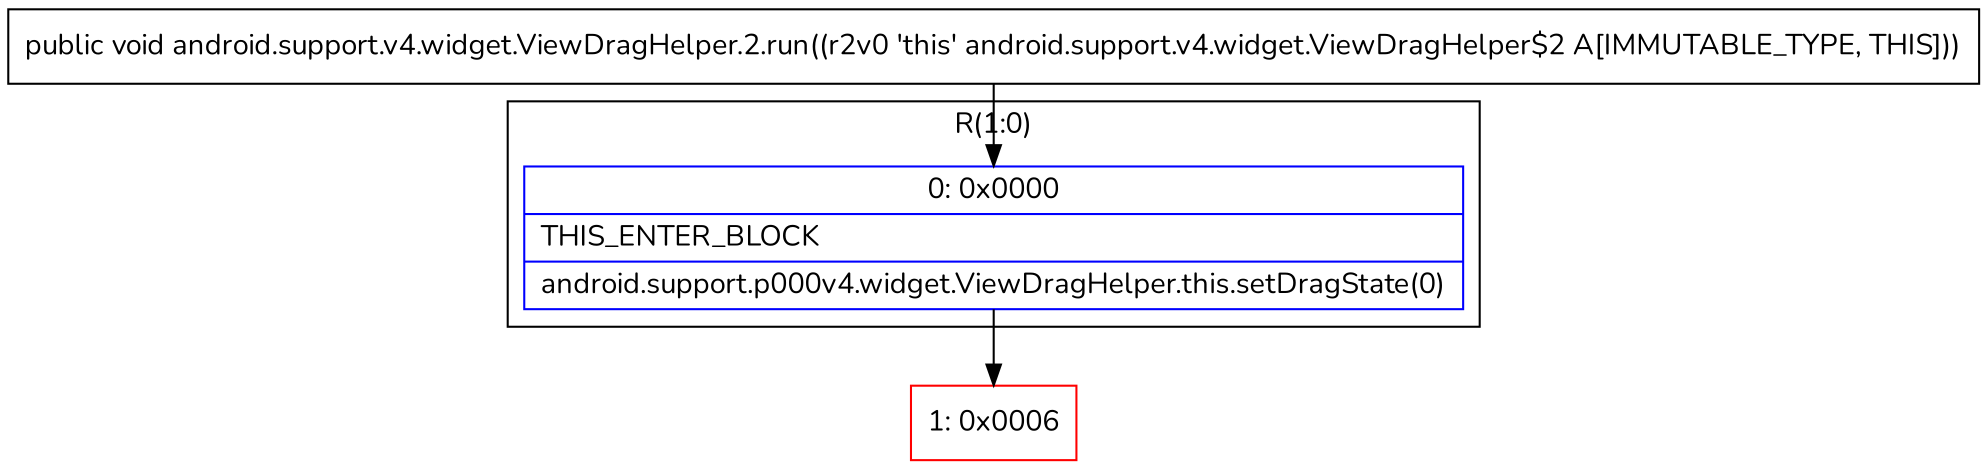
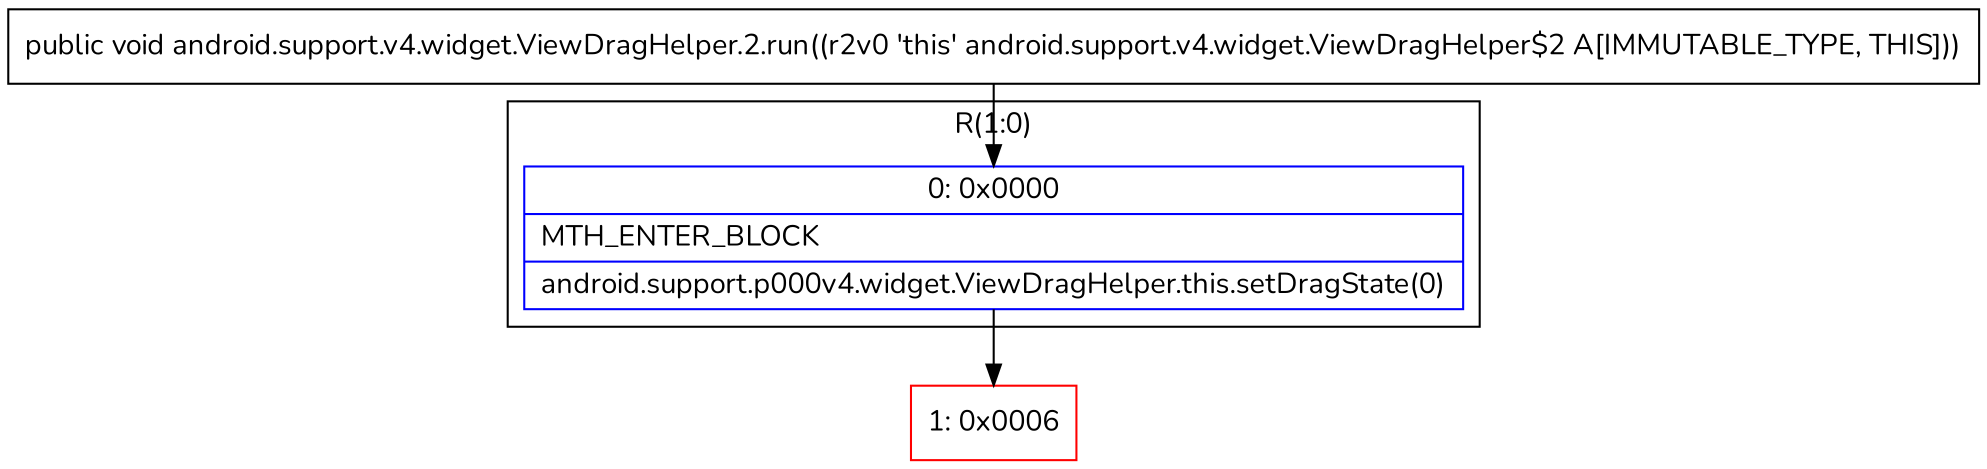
node "0: 0x0000": text "THIS_ENTER_BLOCK" -> "MTH_ENTER_BLOCK"
